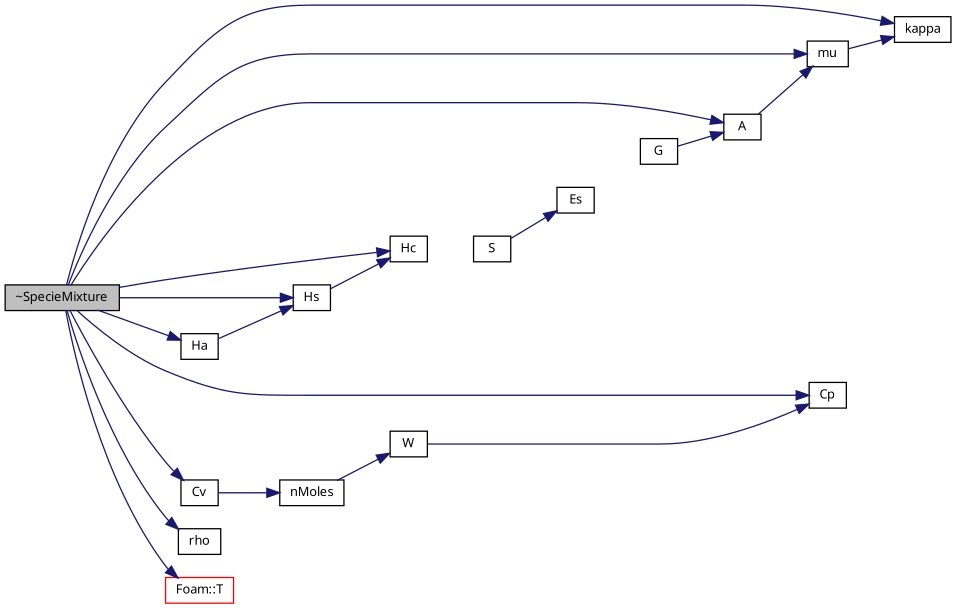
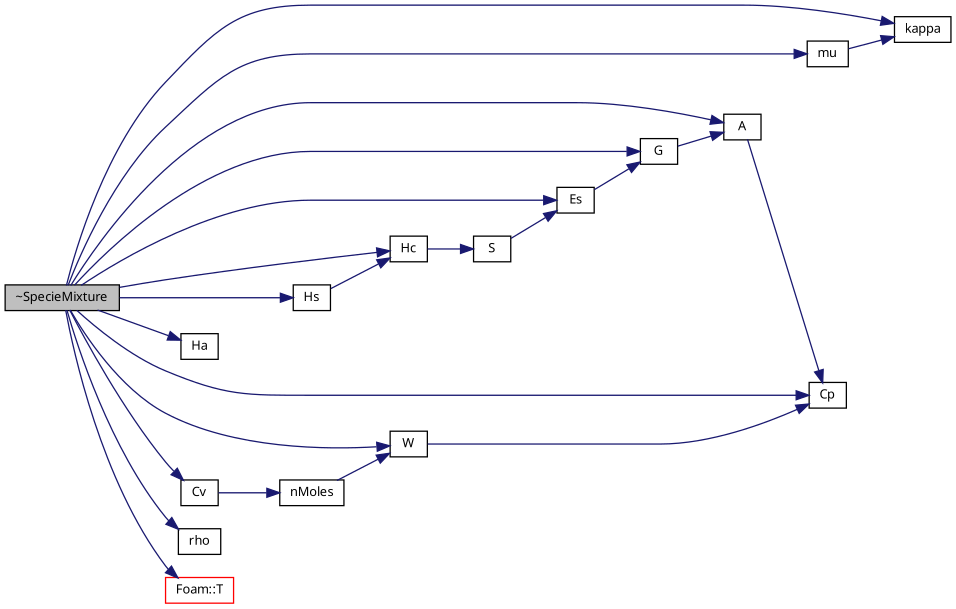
edge "A" -> "mu": now "A" -> "Cp"
edge "~SpecieMixture" -> "G": added
edge "Es" -> "G": added
edge "~SpecieMixture" -> "Es": added
edge "Hc" -> "S": added
edge "Ha" -> "Hs": removed
edge "~SpecieMixture" -> "W": added
